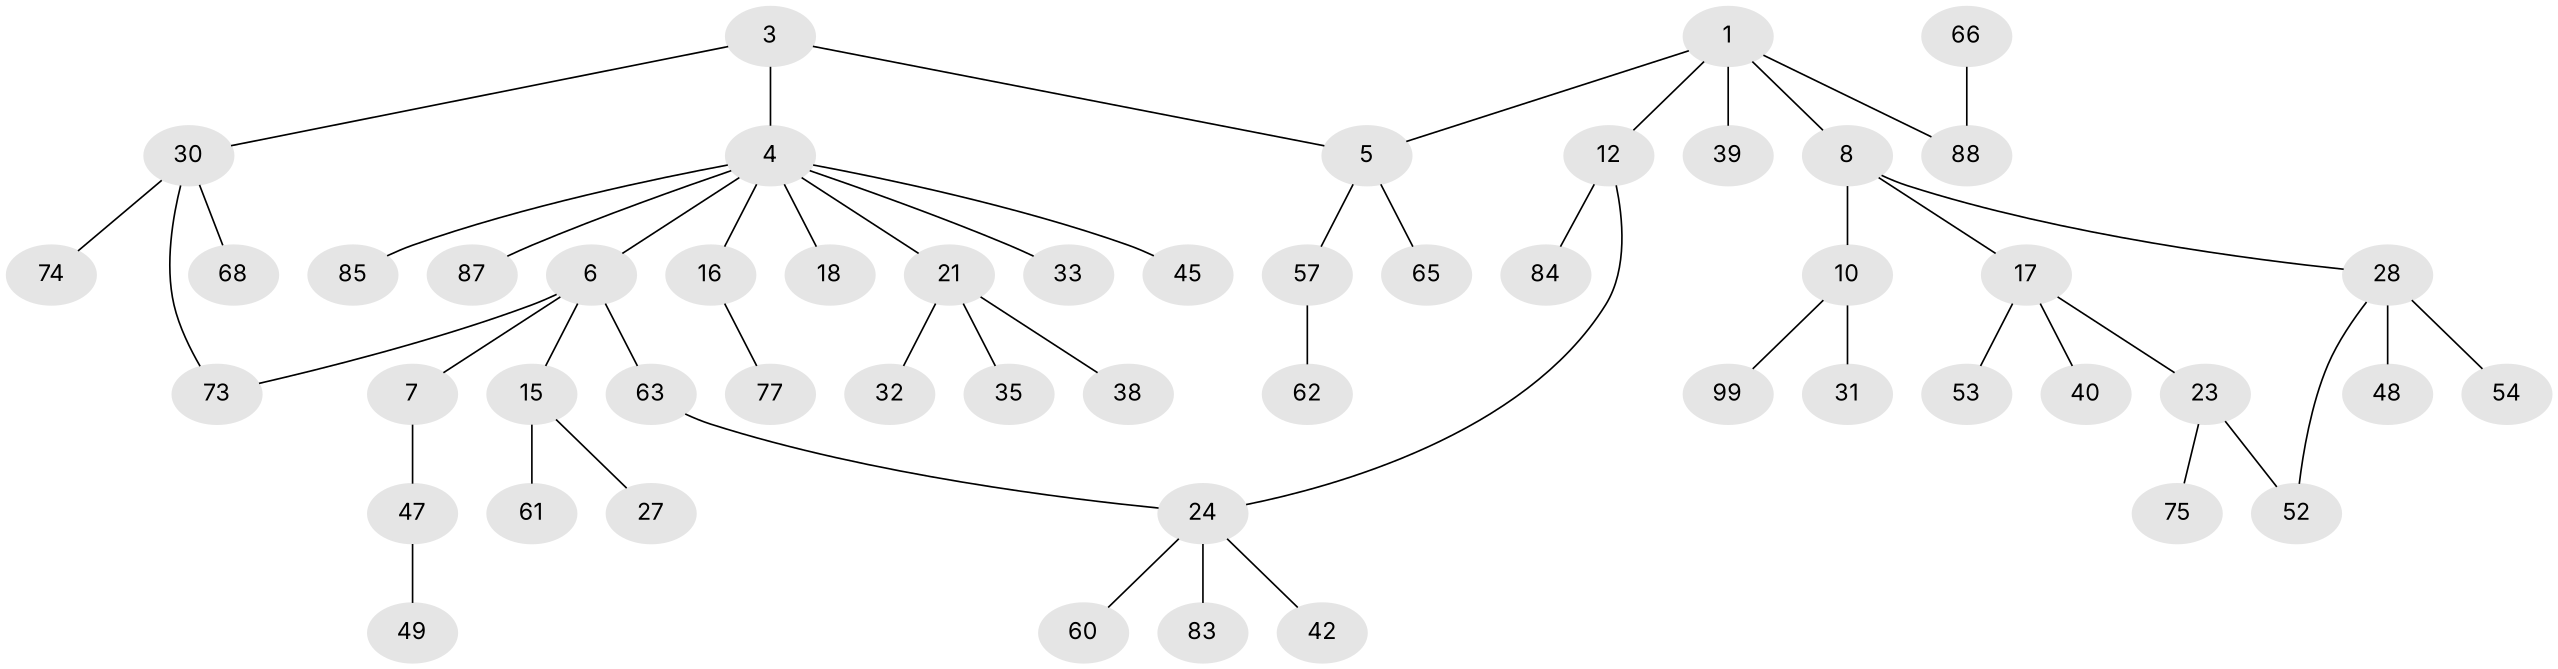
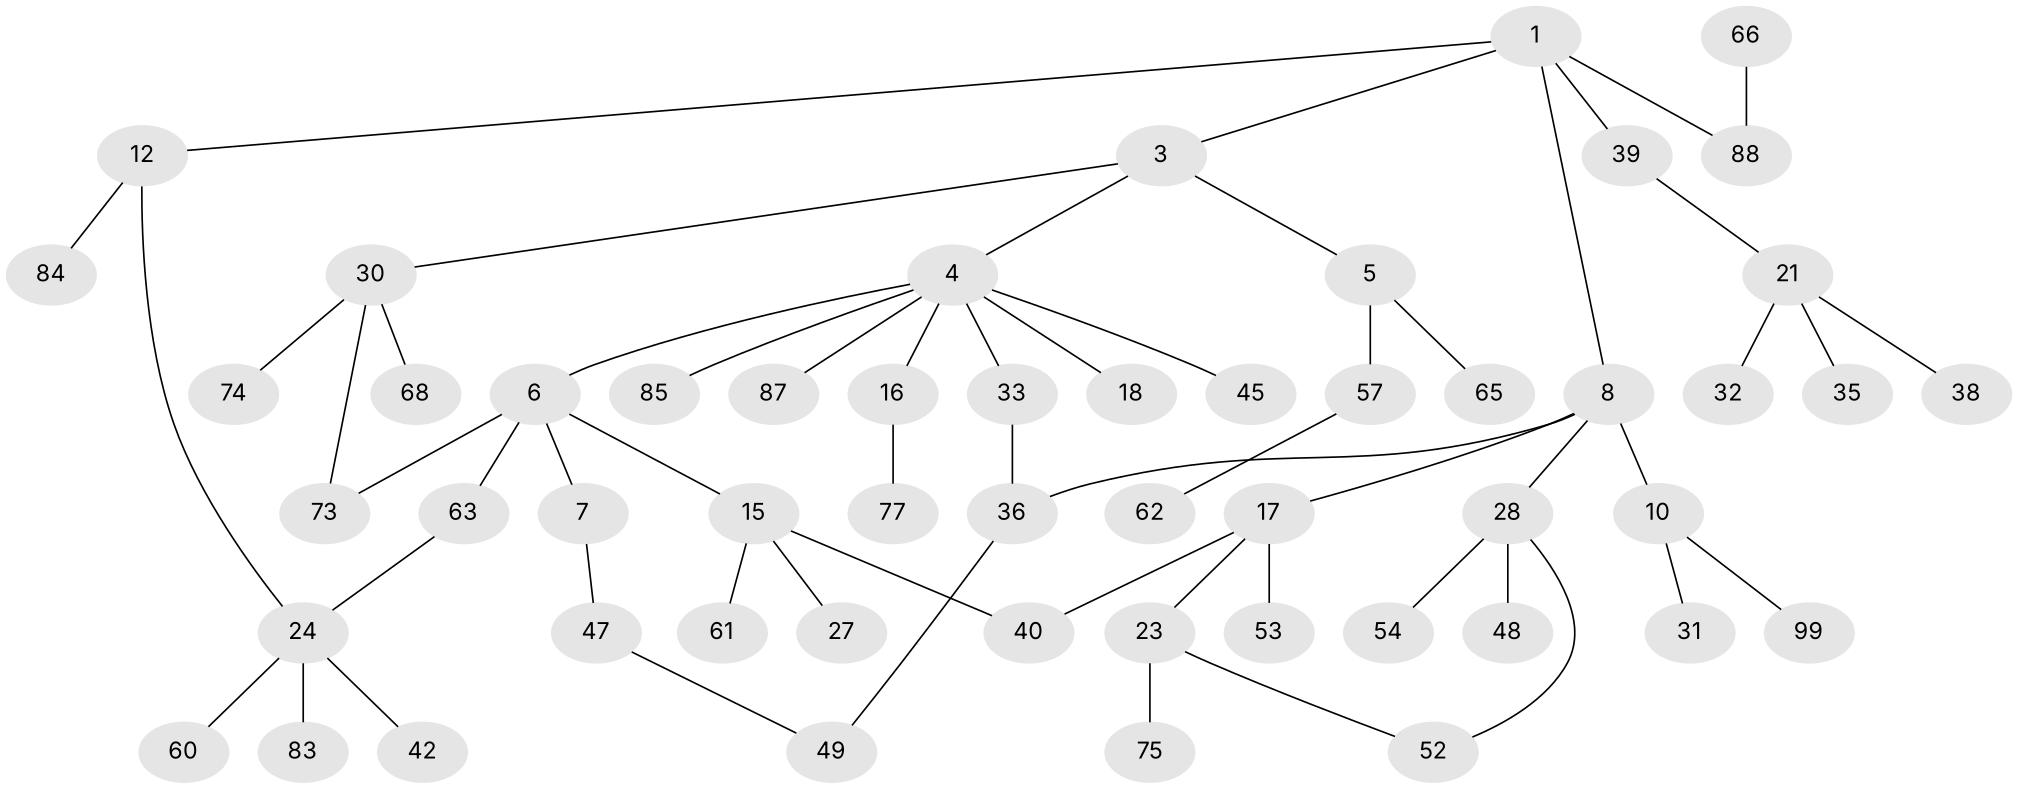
edge "1" -- "5": now "1" -- "3"
edge "4" -- "21": now "39" -- "21"
node "36": added
edge "15" -- "40": added
